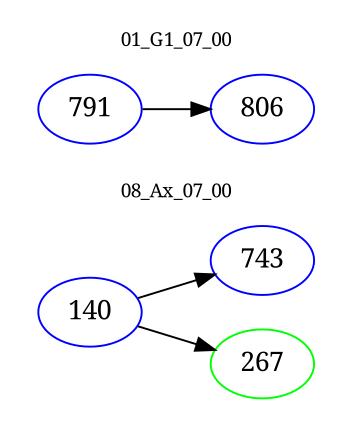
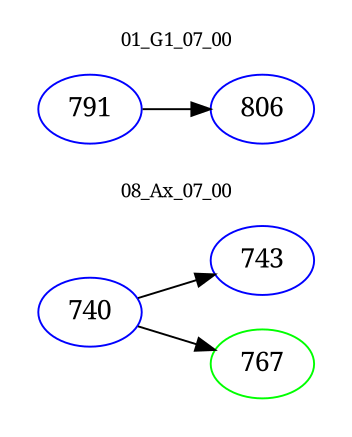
node "140": label "140" -> "740"
node "267": label "267" -> "767"
